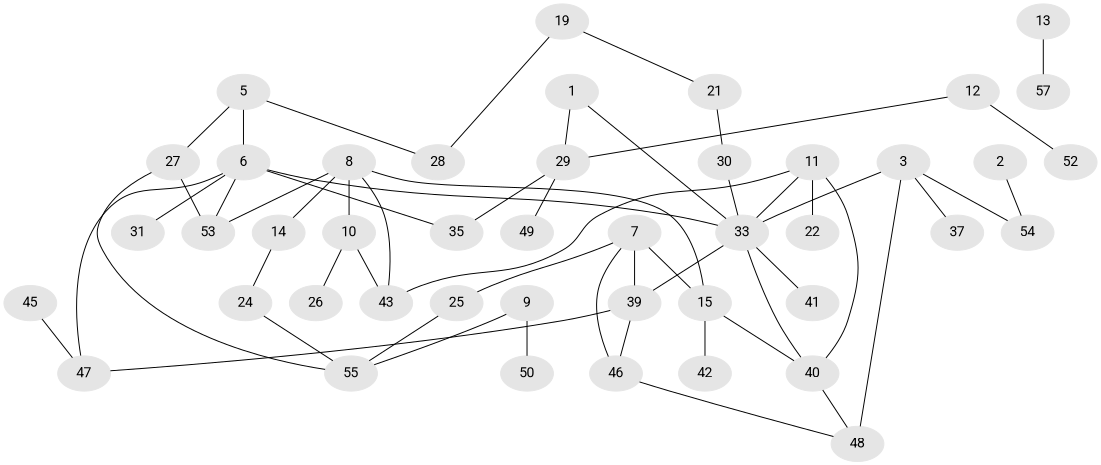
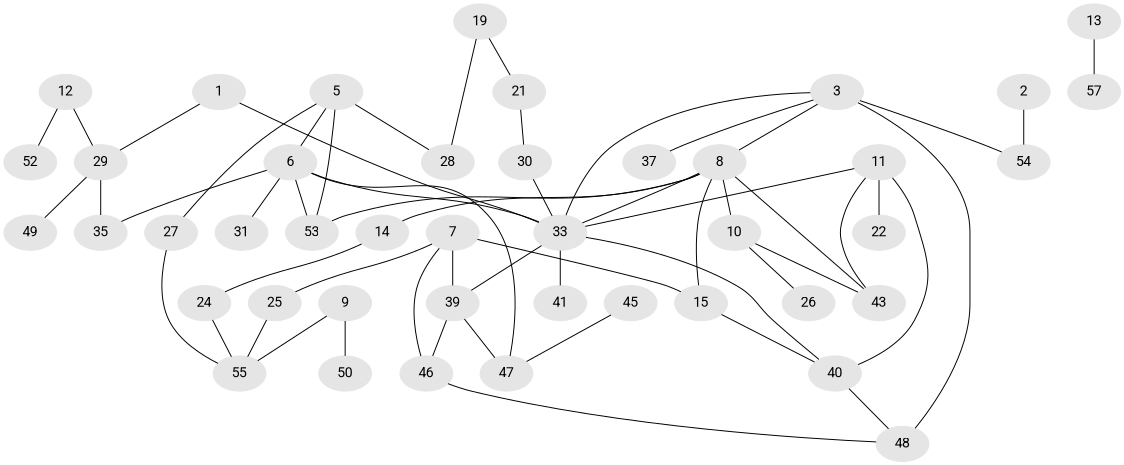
edge "3" -- "8": added
edge "27" -- "53": now "5" -- "53"
edge "8" -- "33": added
node "42": removed
